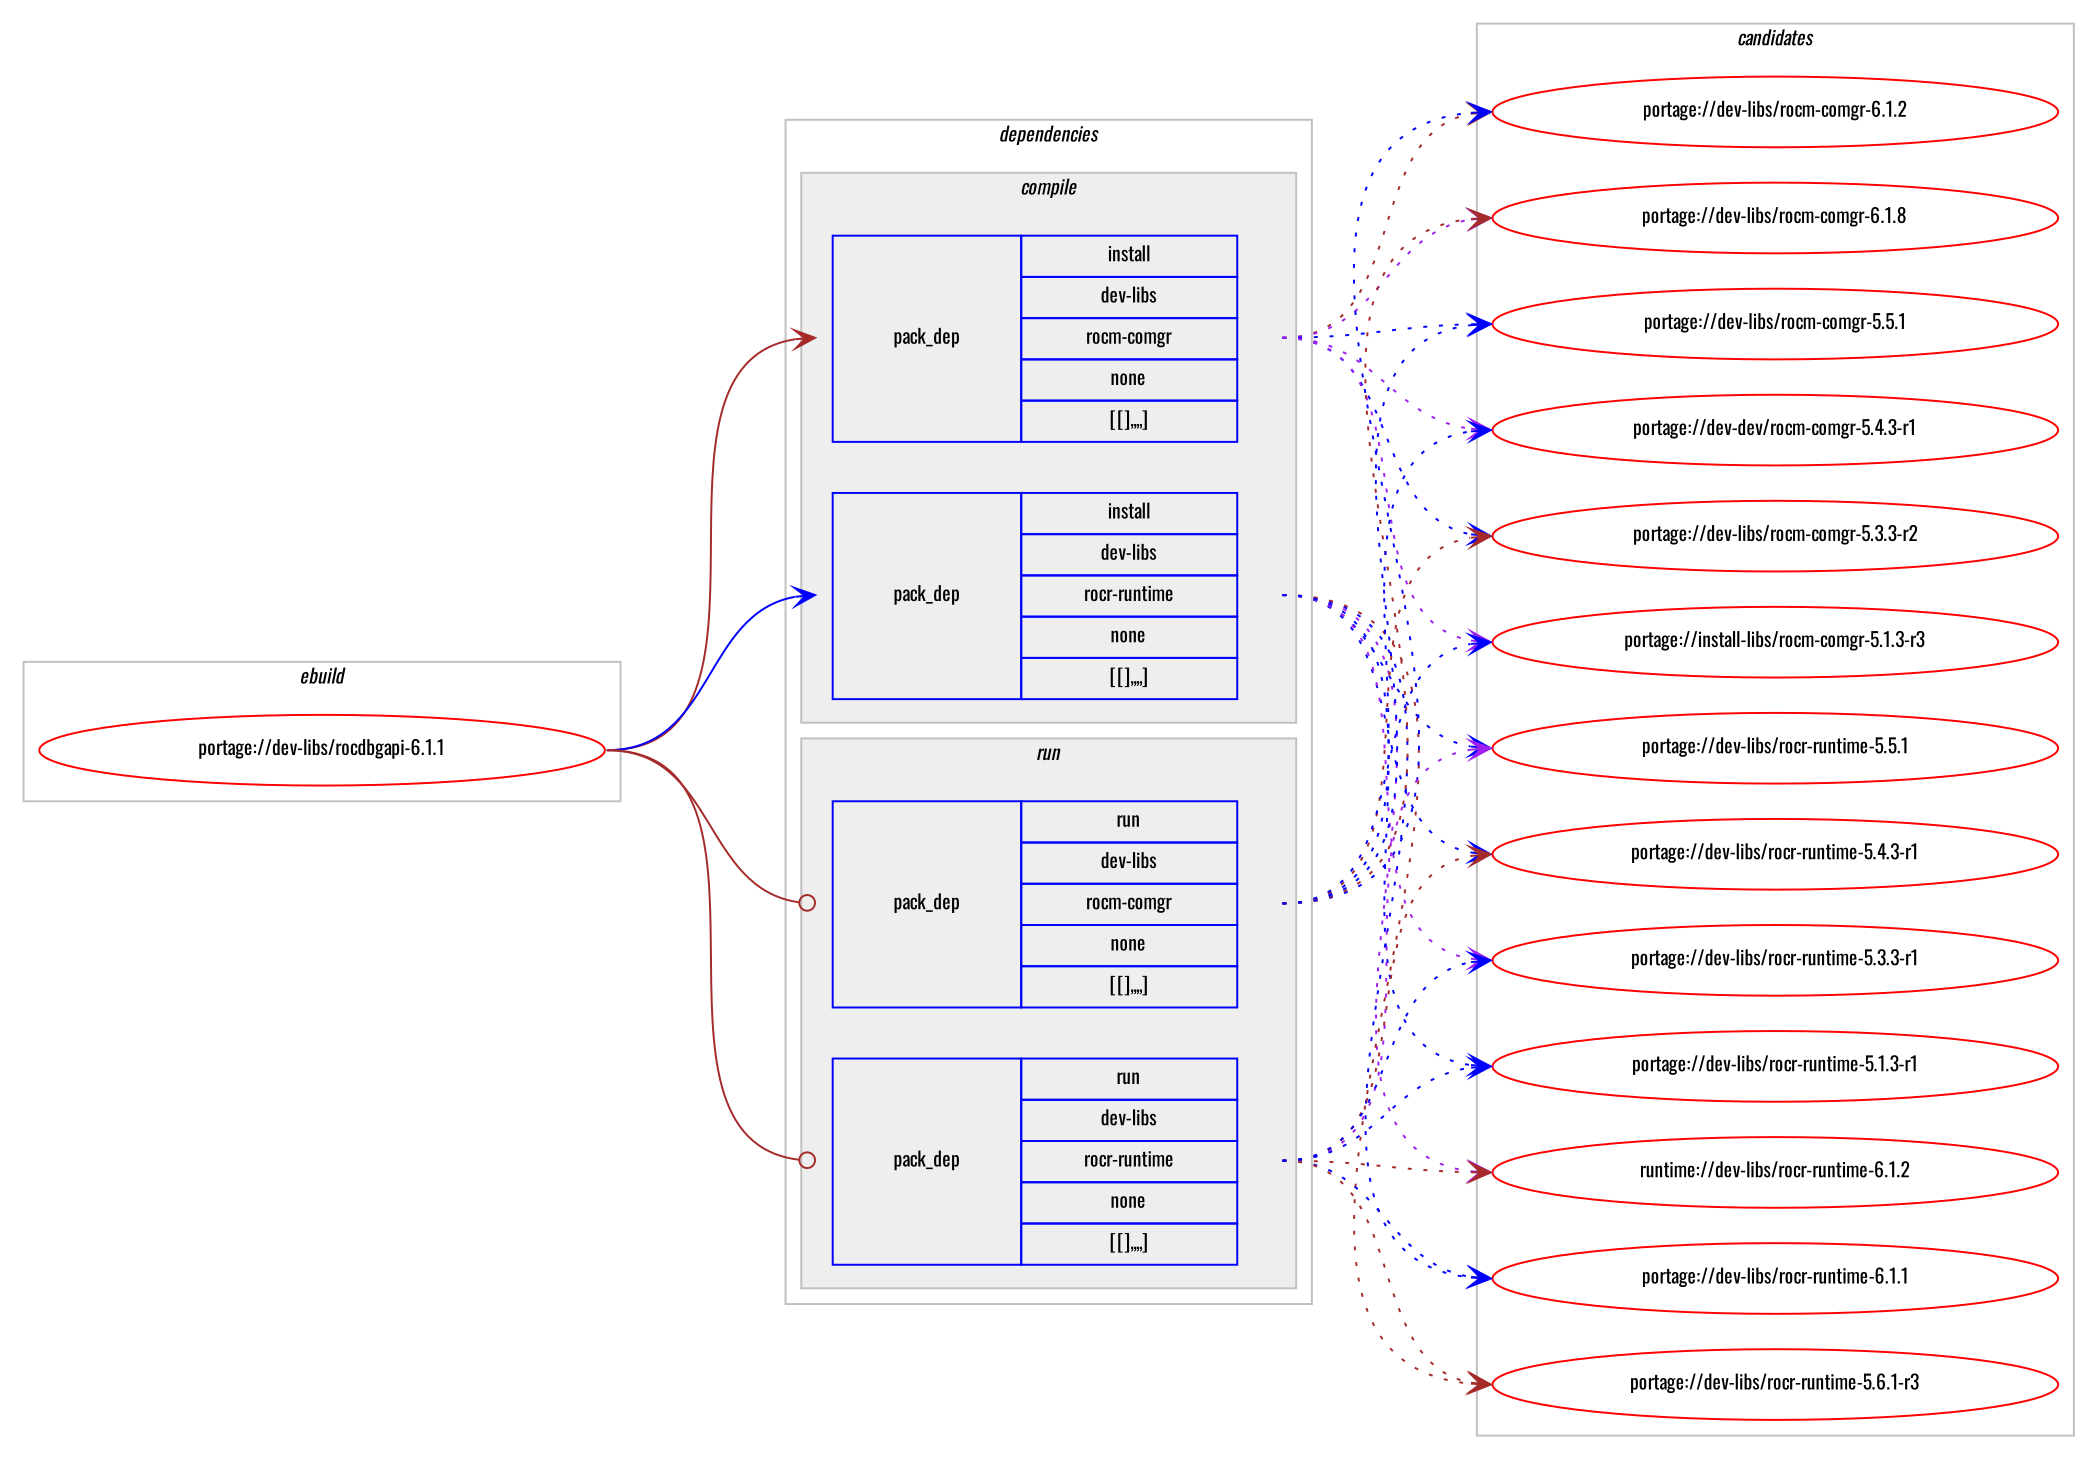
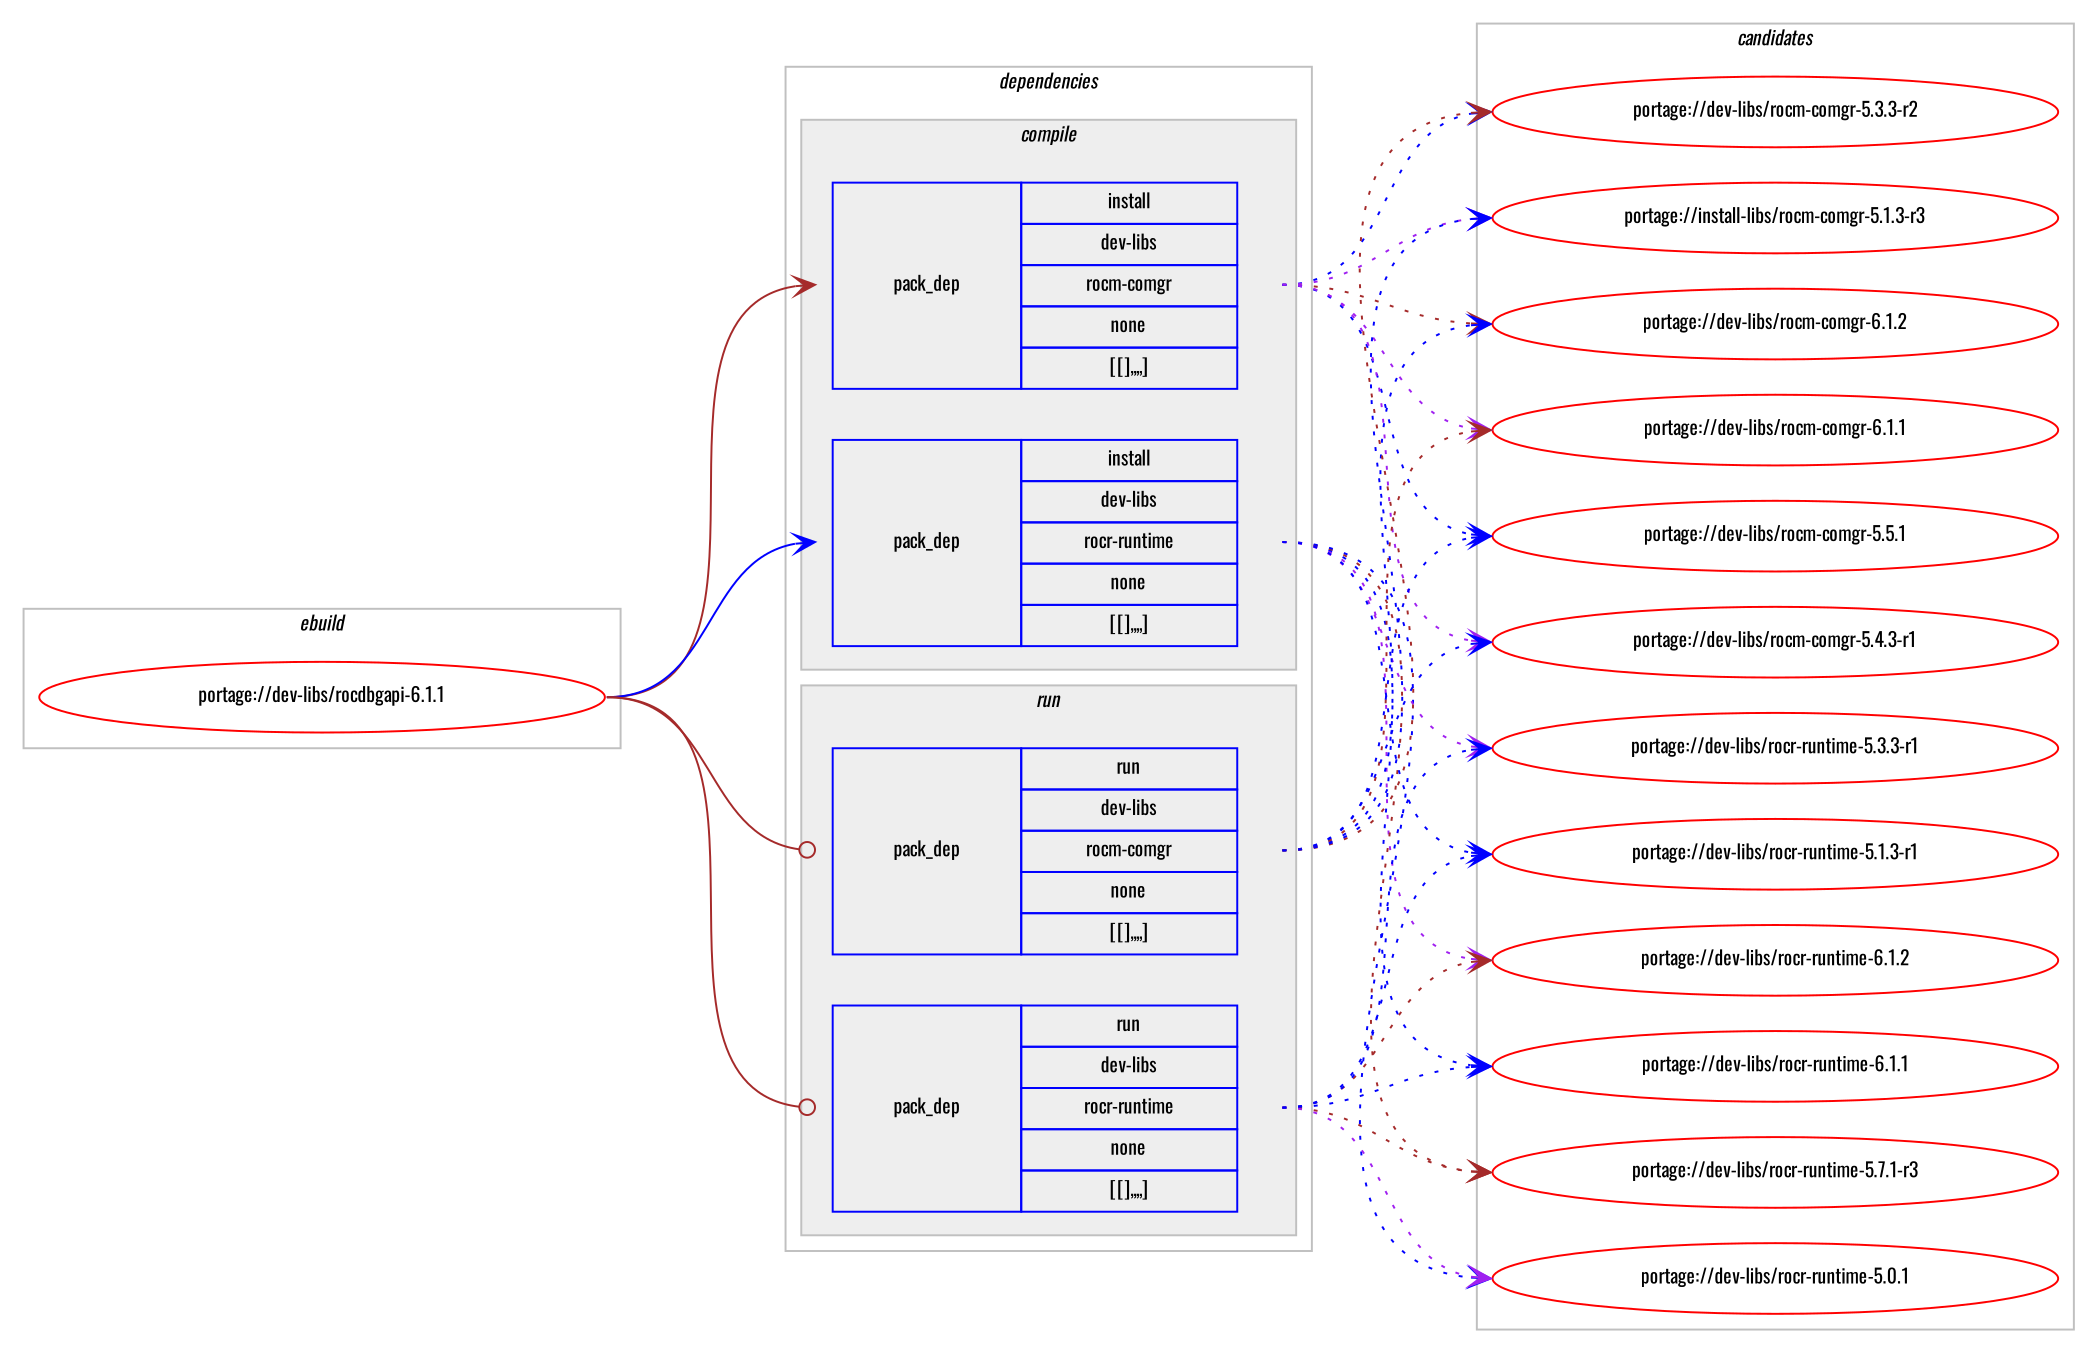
node "portage://dev-libs/rocm-comgr-6.1.8": label "portage://dev-libs/rocm-comgr-6.1.8" -> "portage://dev-libs/rocm-comgr-6.1.1"
node "portage://dev-dev/rocm-comgr-5.4.3-r1": label "portage://dev-dev/rocm-comgr-5.4.3-r1" -> "portage://dev-libs/rocm-comgr-5.4.3-r1"
node "portage://dev-libs/rocr-runtime-5.5.1": label "portage://dev-libs/rocr-runtime-5.5.1" -> "portage://dev-libs/rocr-runtime-5.0.1"
node "portage://dev-libs/rocr-runtime-5.4.3-r1": removed
node "runtime://dev-libs/rocr-runtime-6.1.2": label "runtime://dev-libs/rocr-runtime-6.1.2" -> "portage://dev-libs/rocr-runtime-6.1.2"
node "portage://dev-libs/rocr-runtime-5.6.1-r3": label "portage://dev-libs/rocr-runtime-5.6.1-r3" -> "portage://dev-libs/rocr-runtime-5.7.1-r3"
